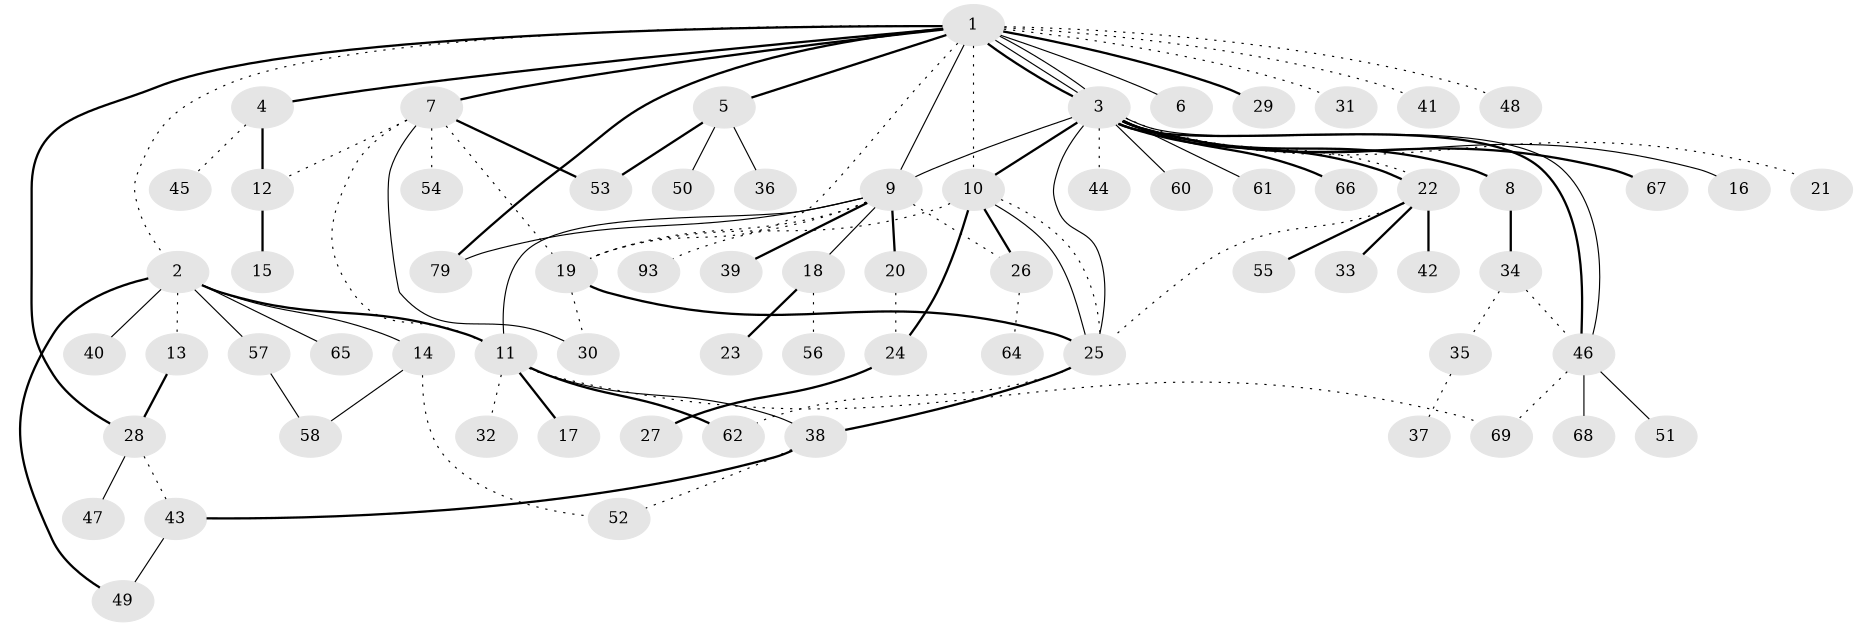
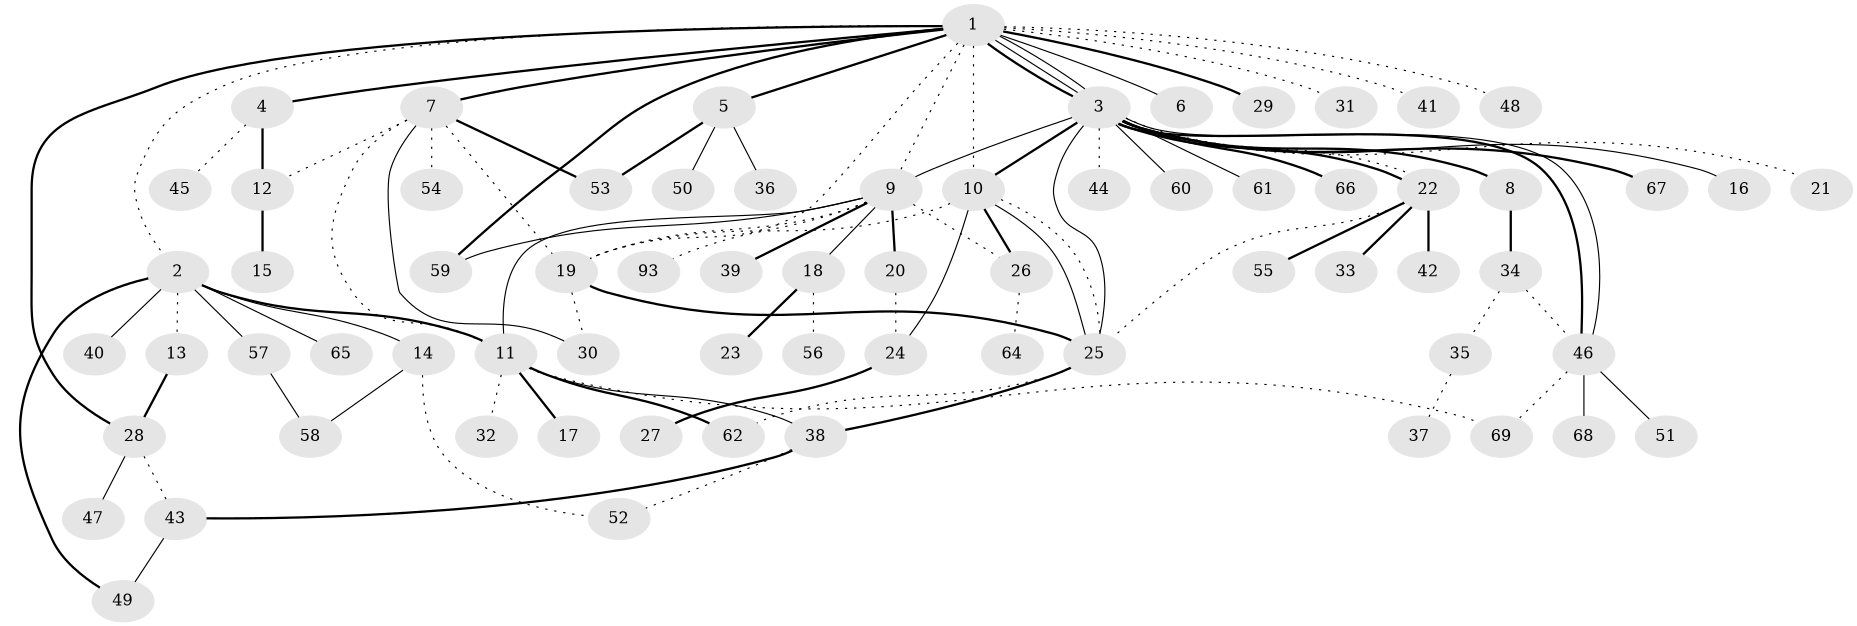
edge "1" -- "9": style solid -> dotted
node "79": label "79" -> "59"
edge "10" -- "24": style bold -> solid
